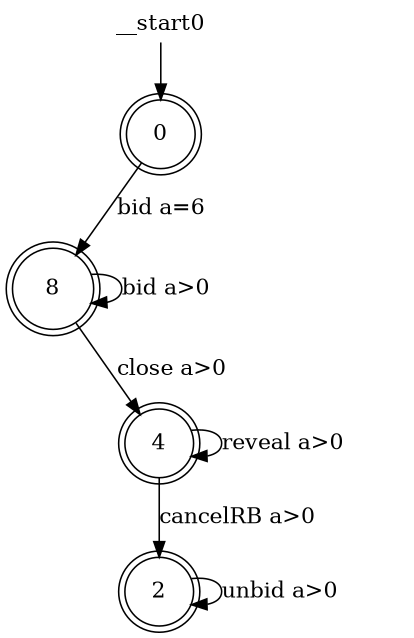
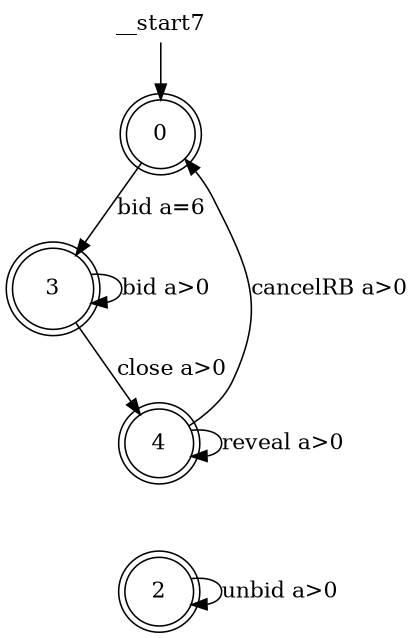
node "__start0": label "__start0" -> "__start7"
node "8": label "8" -> "3"
edge "4" -> "2": now "4" -> "0"
